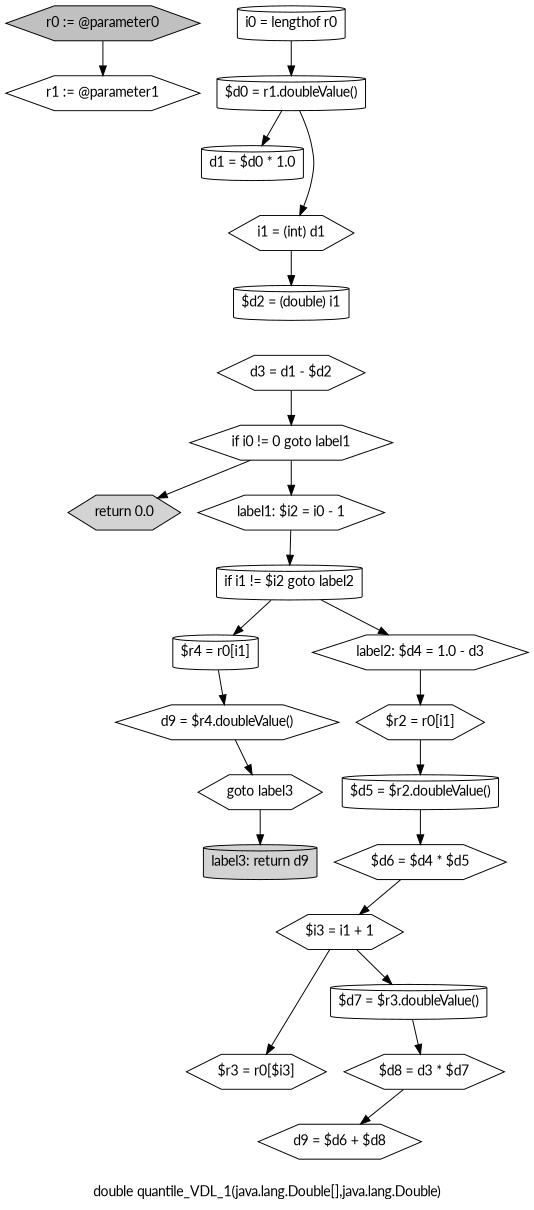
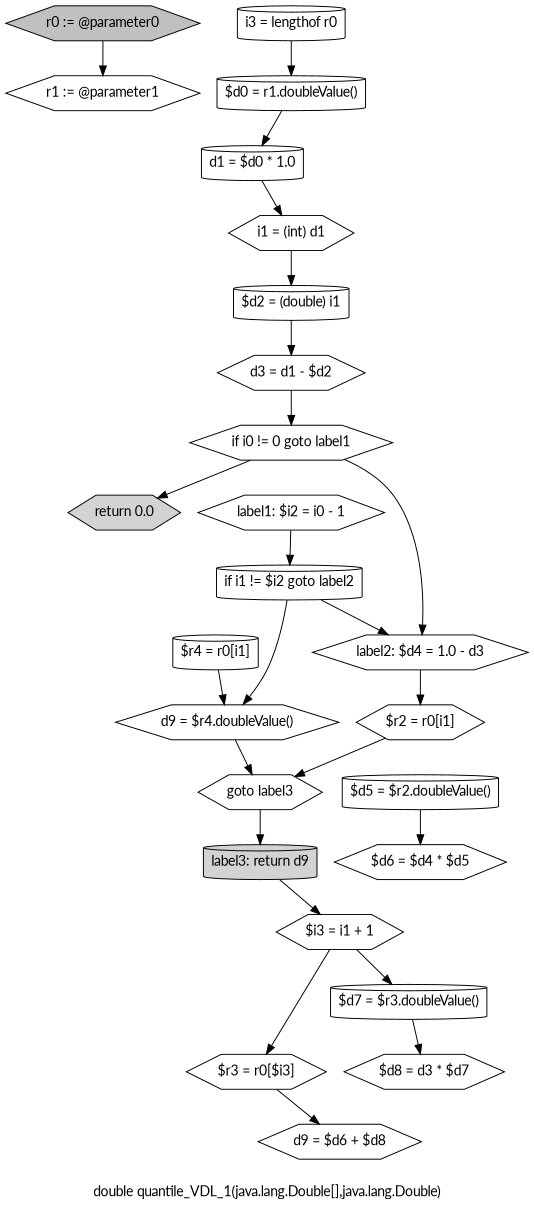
node "i0 = lengthof r0": label "i0 = lengthof r0" -> "i3 = lengthof r0"
edge "$d0 = r1.doubleValue()" -> "i1 = (int) d1": now "d1 = $d0 * 1.0" -> "i1 = (int) d1"
edge "$d2 = (double) i1" -> "d3 = d1 - $d2": added
edge "if i0 != 0 goto label1" -> "label1: $i2 = i0 - 1": now "if i0 != 0 goto label1" -> "label2: $d4 = 1.0 - d3"
edge "if i1 != $i2 goto label2" -> "$r4 = r0[i1]": now "if i1 != $i2 goto label2" -> "d9 = $r4.doubleValue()"
edge "$r2 = r0[i1]" -> "$d5 = $r2.doubleValue()": now "$r2 = r0[i1]" -> "goto label3"
edge "$d6 = $d4 * $d5" -> "$i3 = i1 + 1": now "label3: return d9" -> "$i3 = i1 + 1"
edge "$d8 = d3 * $d7" -> "d9 = $d6 + $d8": now "$r3 = r0[$i3]" -> "d9 = $d6 + $d8"
